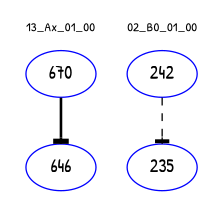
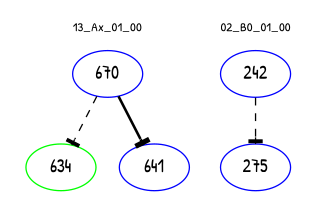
node "634": added
node "646": label "646" -> "641"
node "235": label "235" -> "275"
